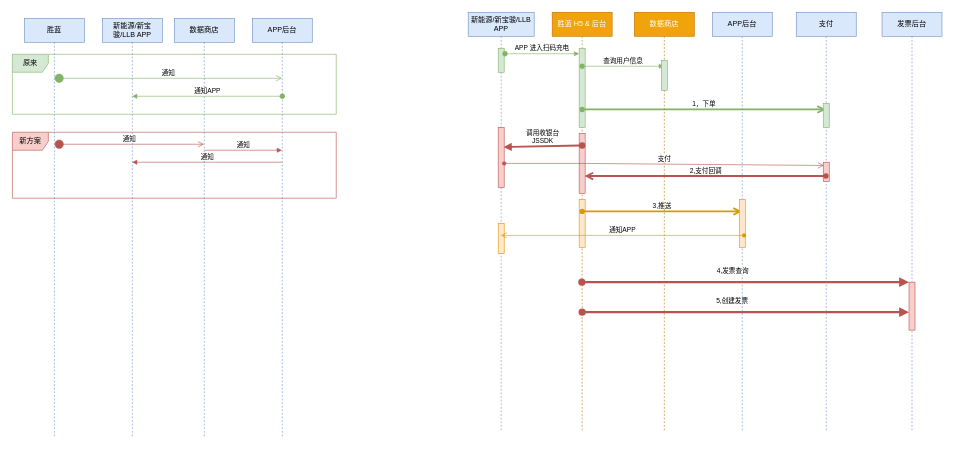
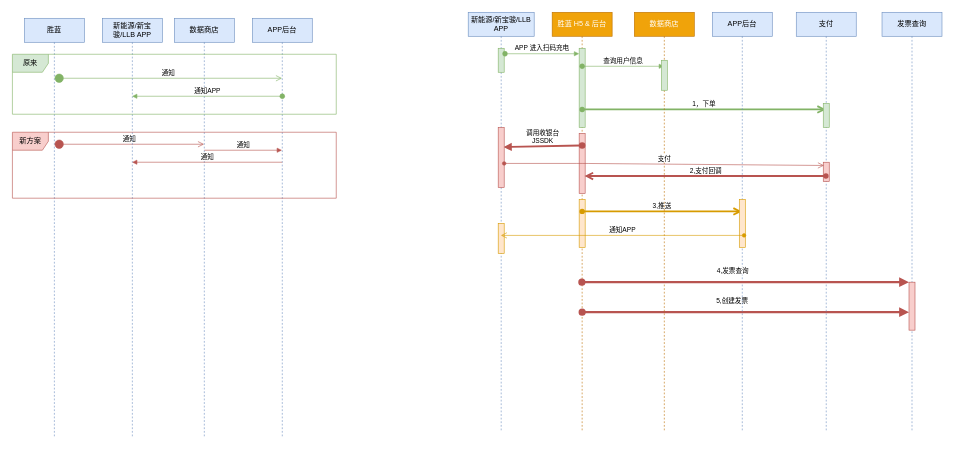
node "发票后台": label "发票后台" -> "发票查询"
